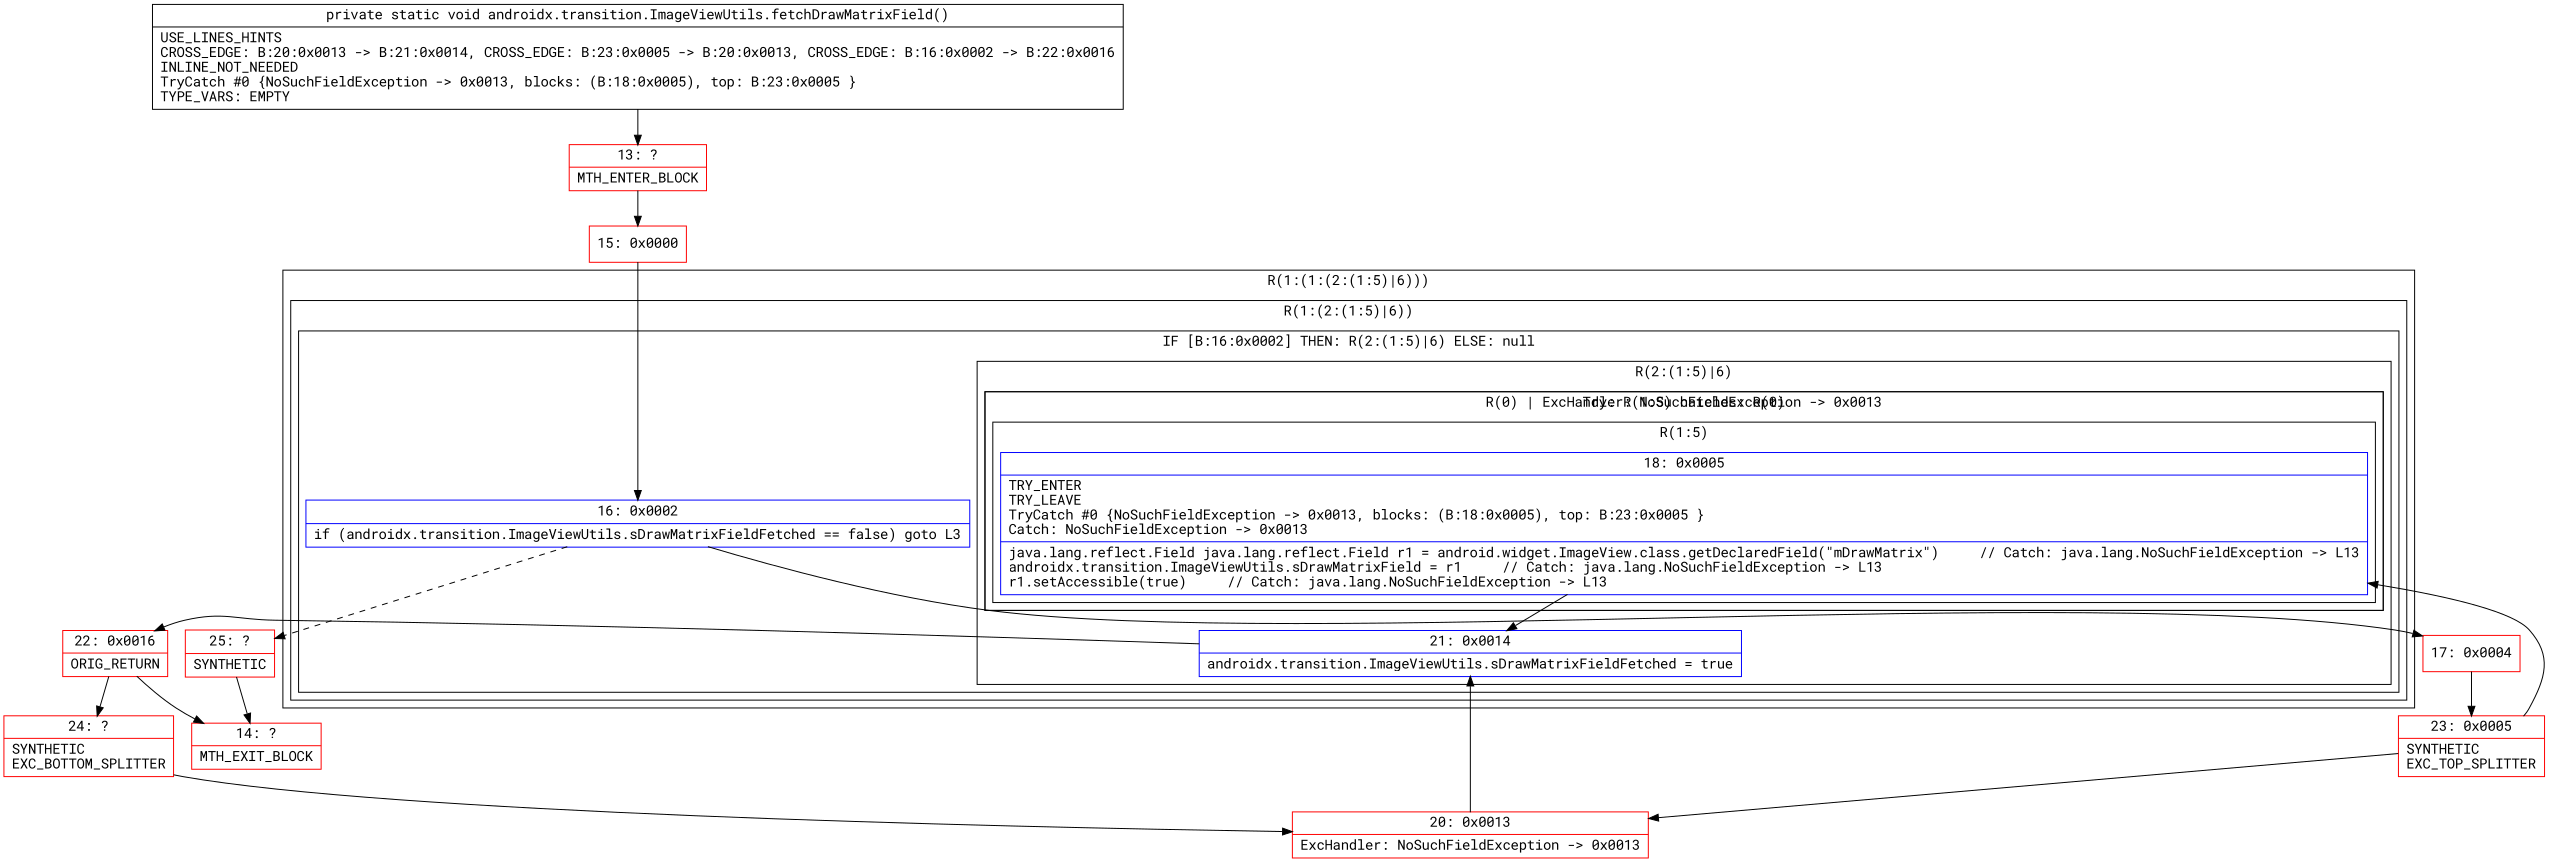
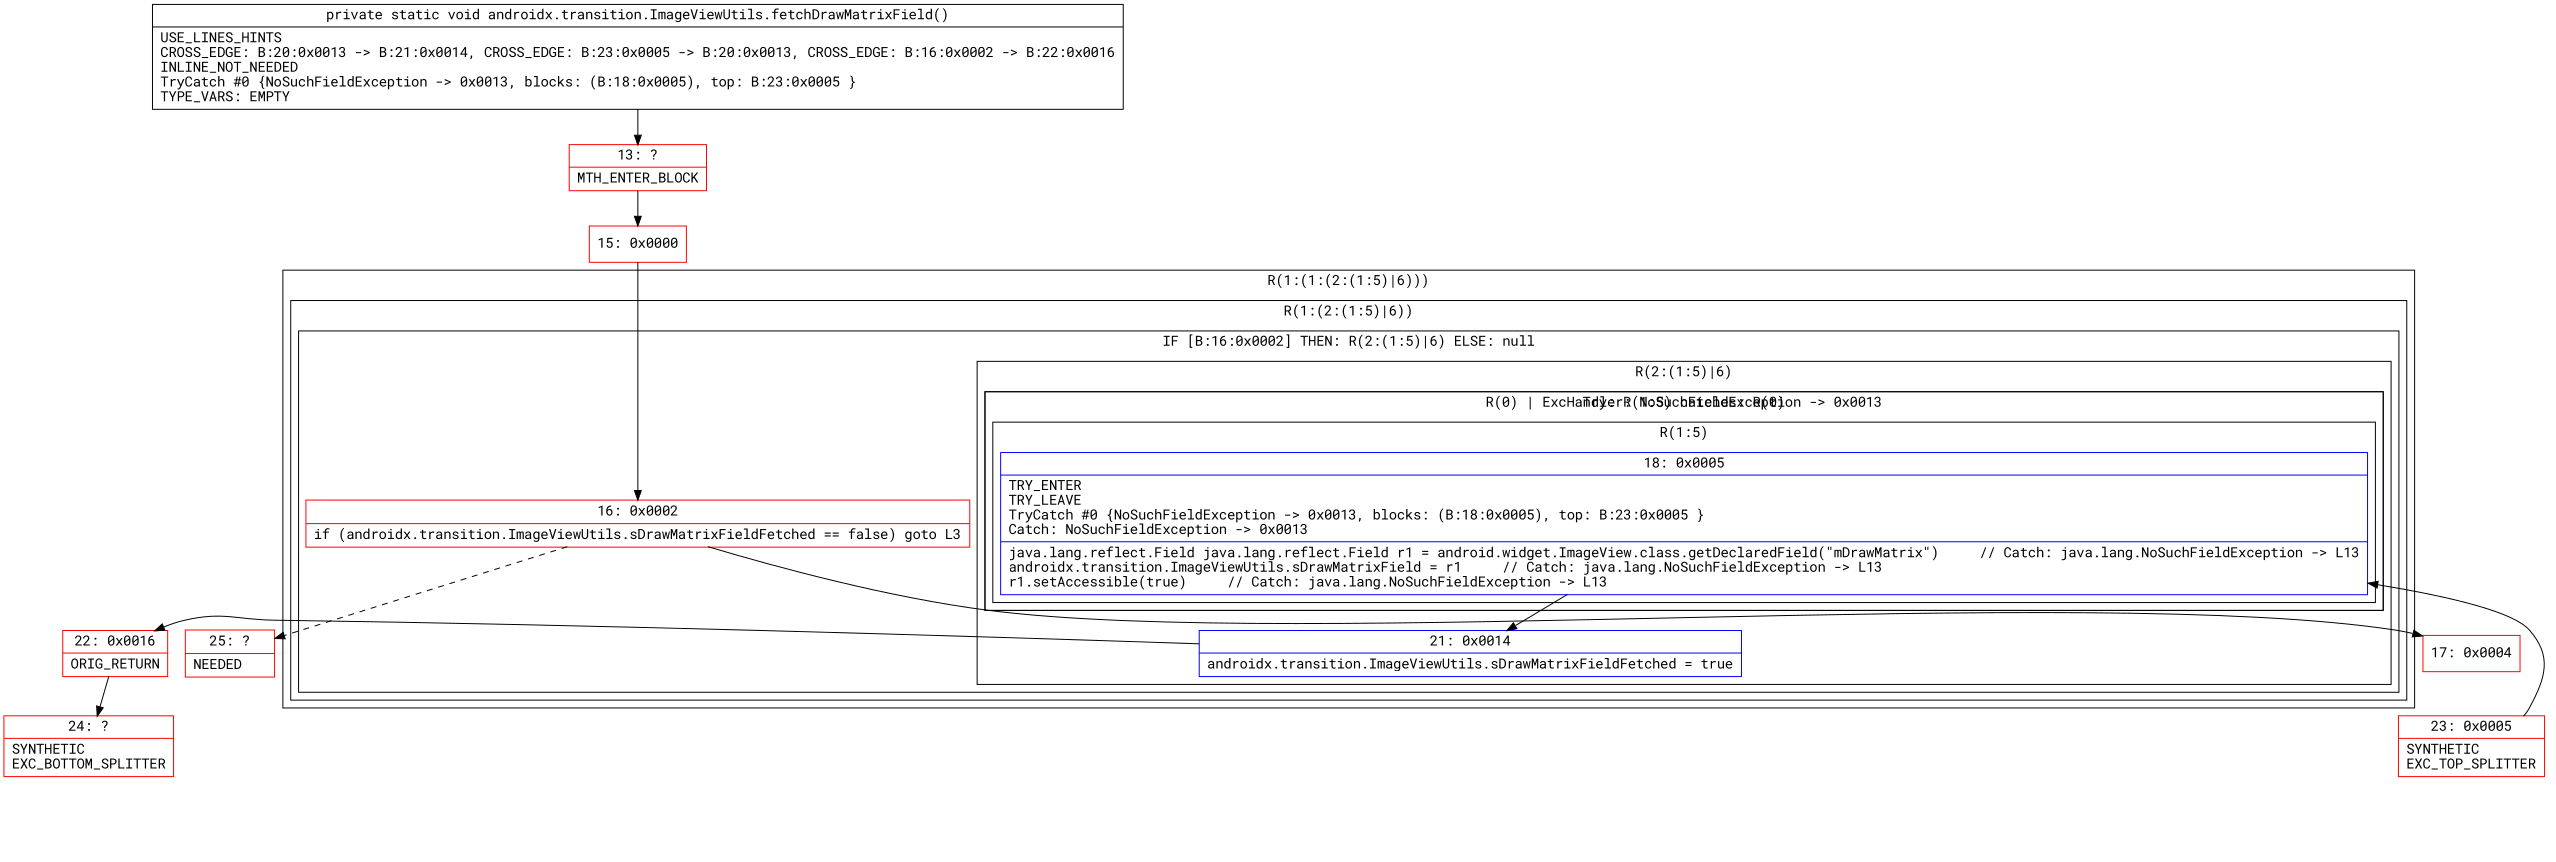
node "16: 0x0002": color blue -> red
node "25: ?": text "SYNTHETIC" -> "NEEDED"
edge "17: 0x0004" -> "23: 0x0005": removed
node "14: ?": removed
node "20: 0x0013": removed
